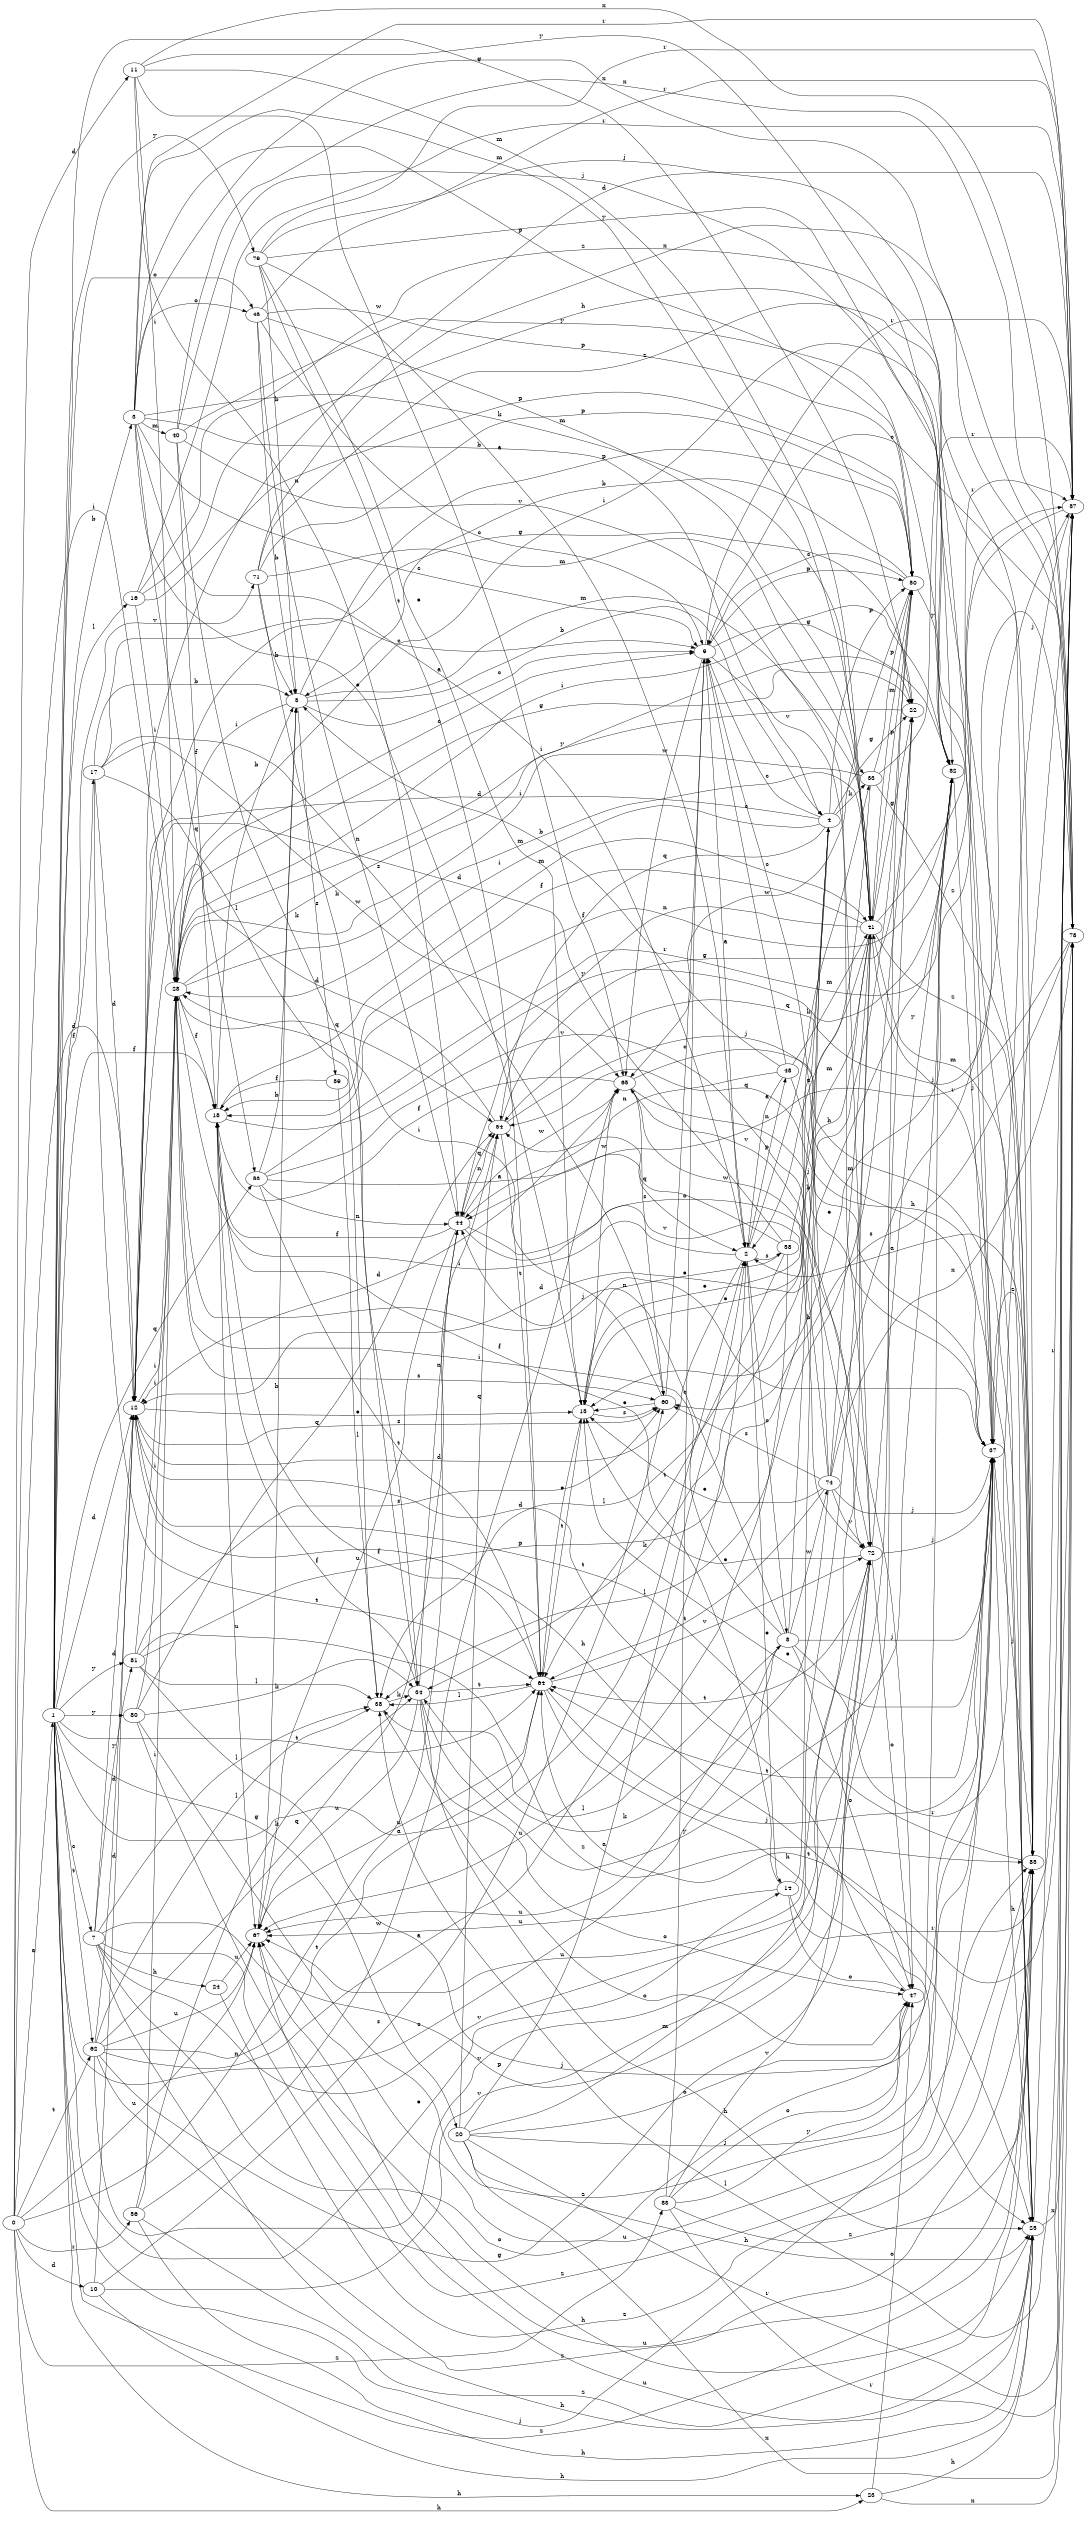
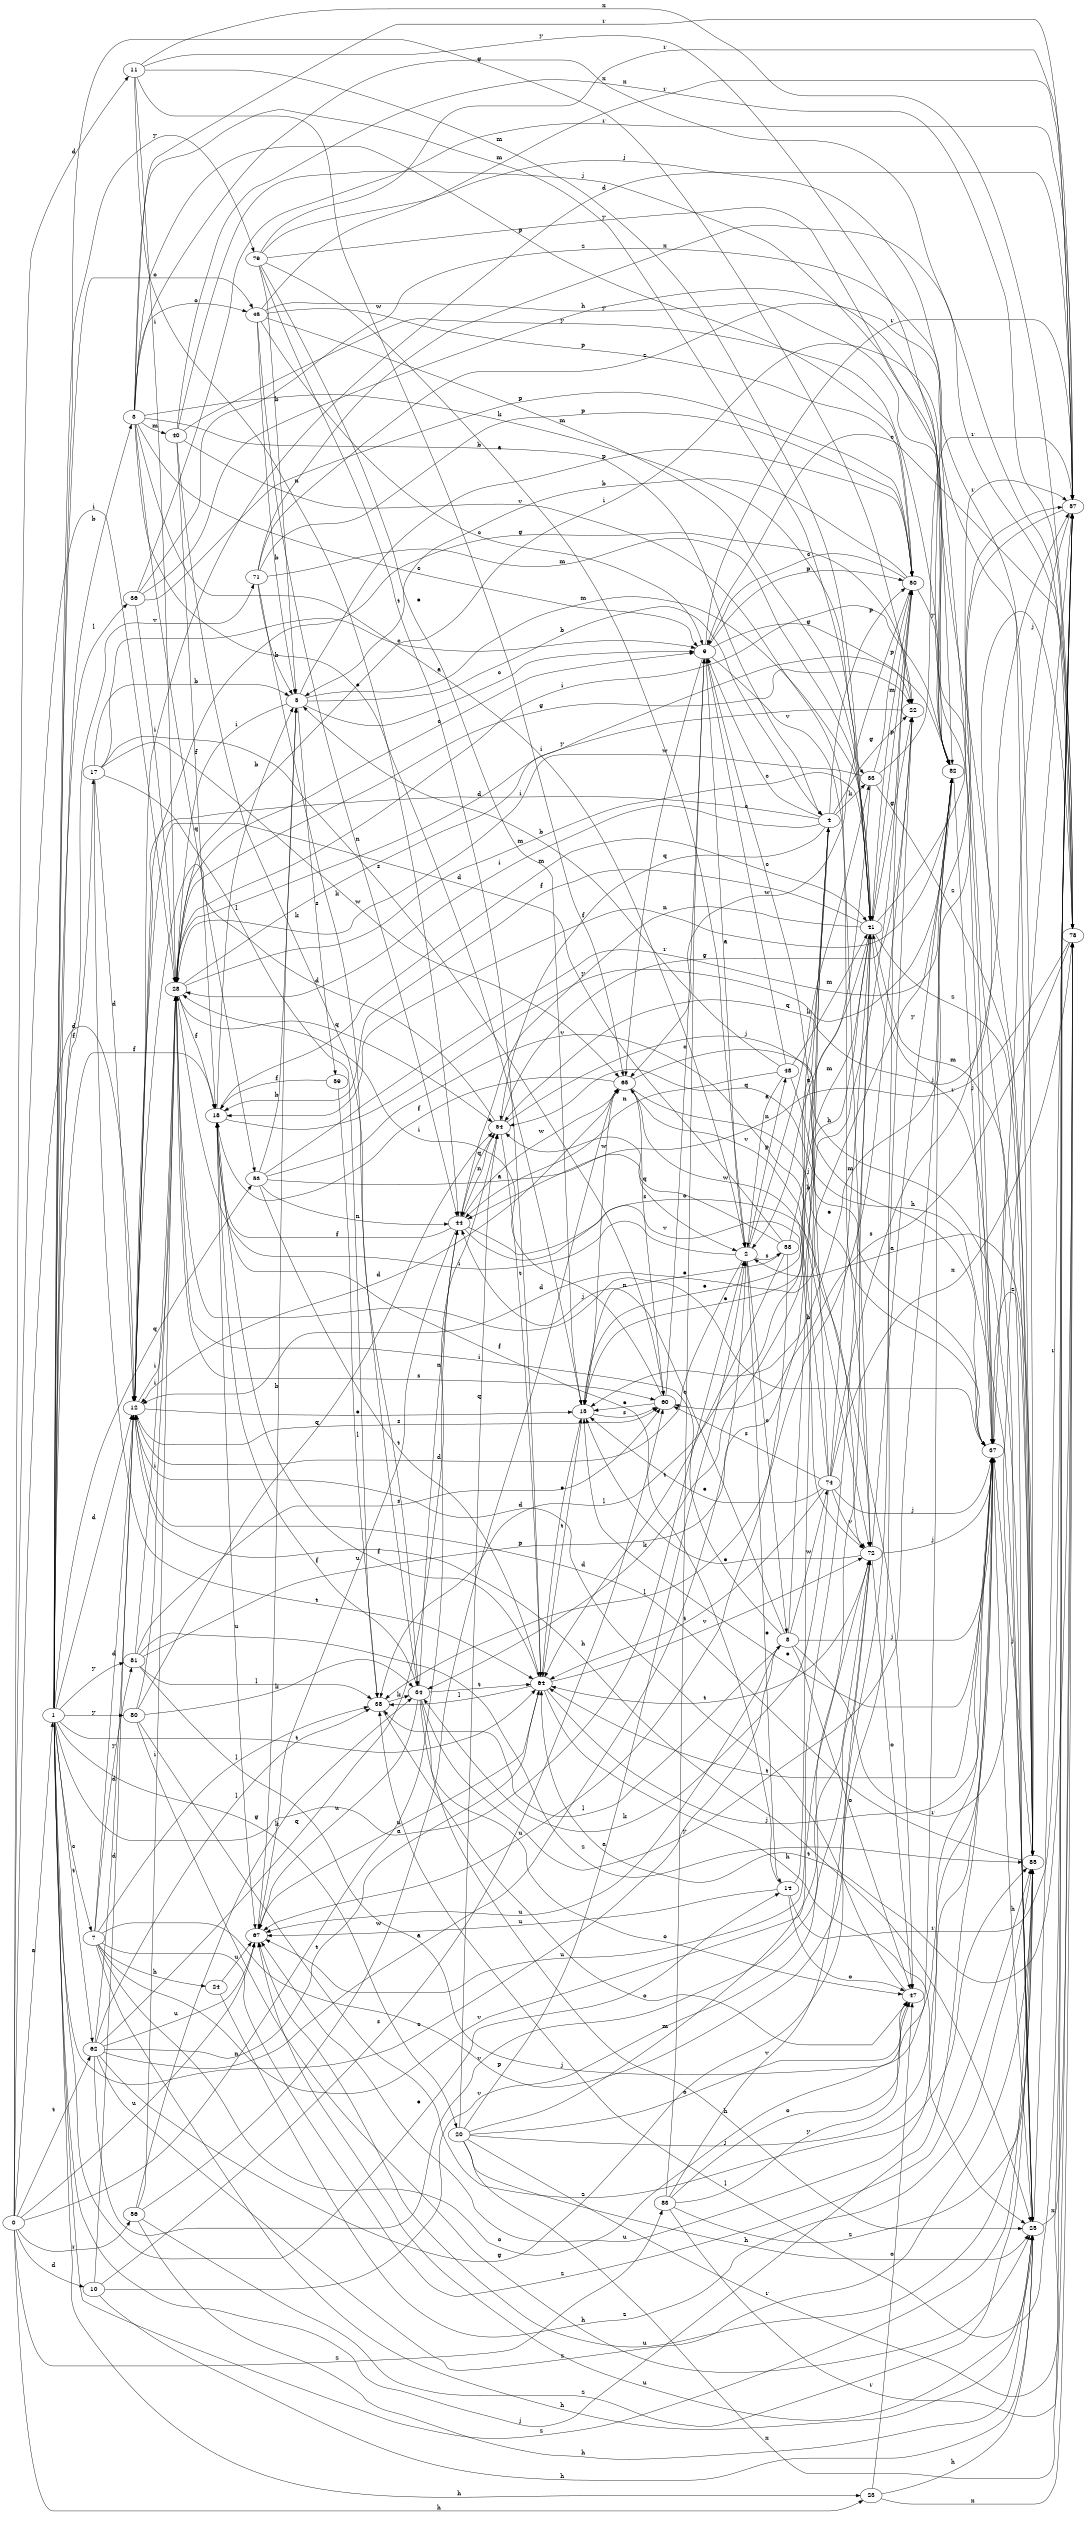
edge "45" -> "82": added, label "y"
node "16": label "16" -> "36"
edge "85" -> "12": label "t" -> "d"
